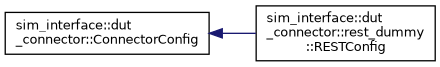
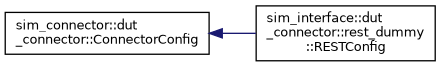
node "sim_interface::dut _connector::ConnectorConfig": label "sim_interface::dut _connector::ConnectorConfig" -> "sim_connector::dut _connector::ConnectorConfig"
